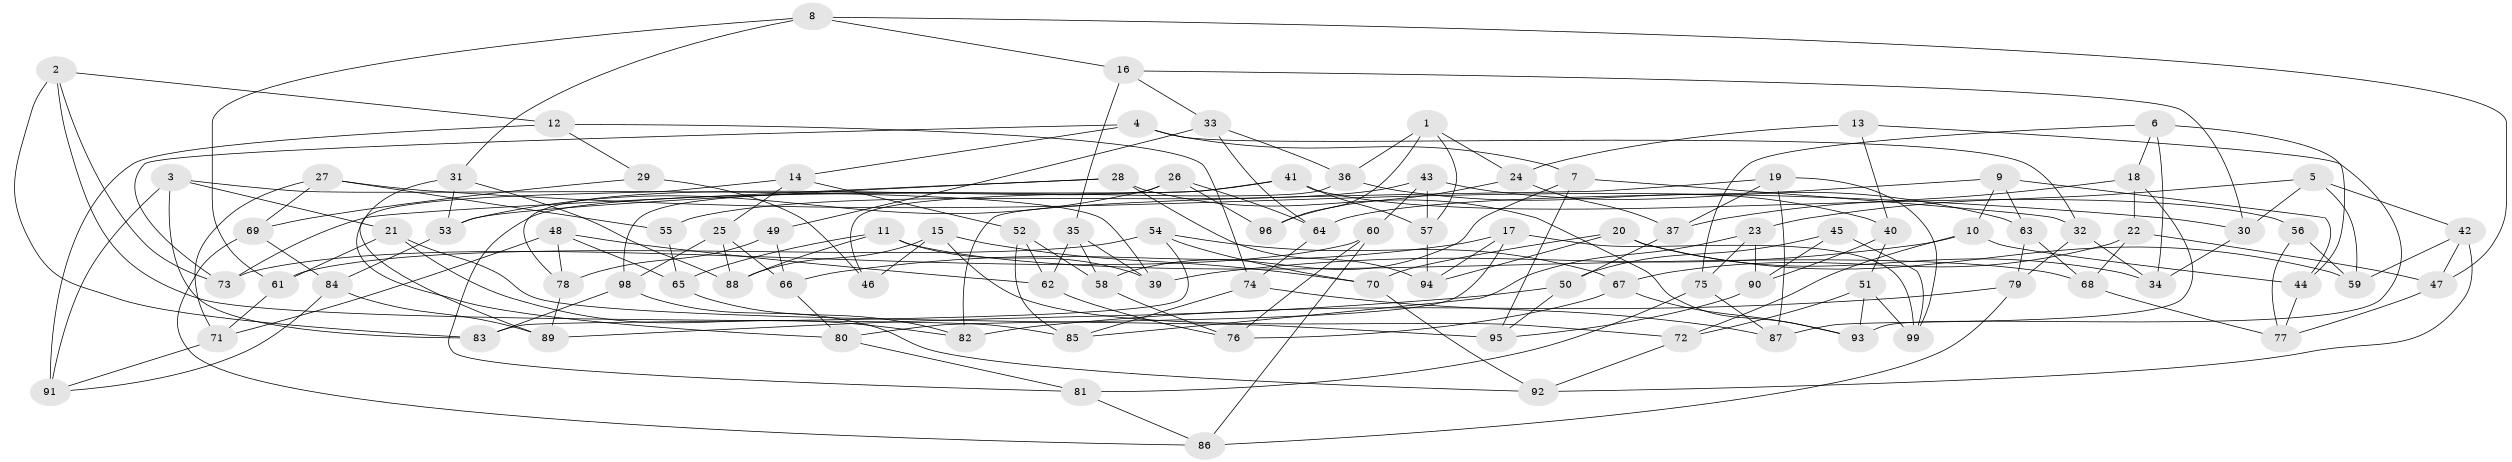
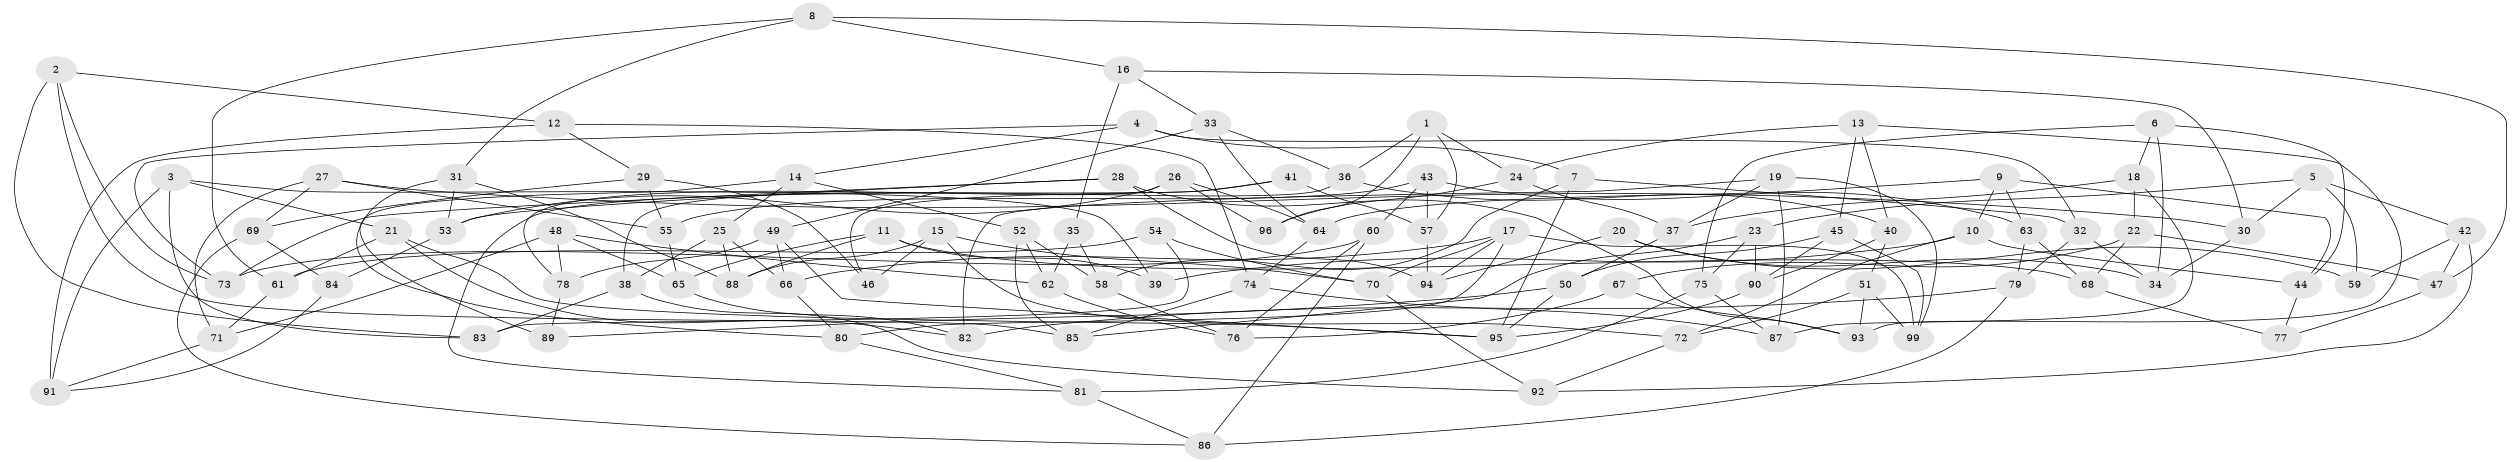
edge "13" -- "45": added
edge "29" -- "55": added
node "56": removed
edge "20" -- "70": now "17" -- "70"
edge "54" -- "67": removed
edge "35" -- "39": removed
node "98": label "98" -> "38"
edge "84" -- "89": removed
edge "49" -- "95": added
